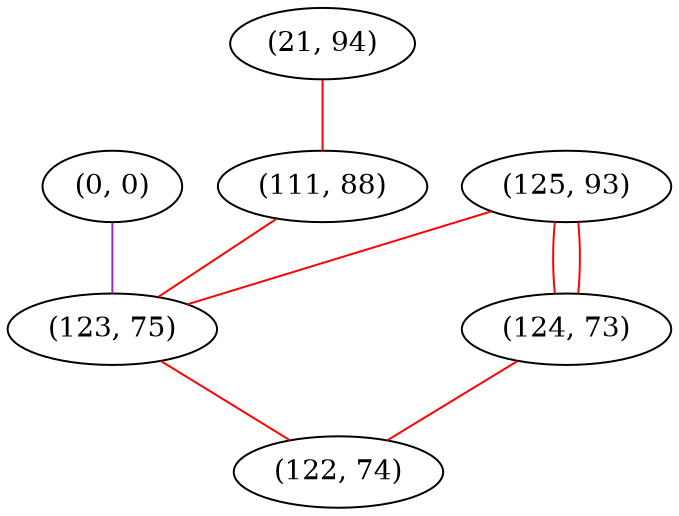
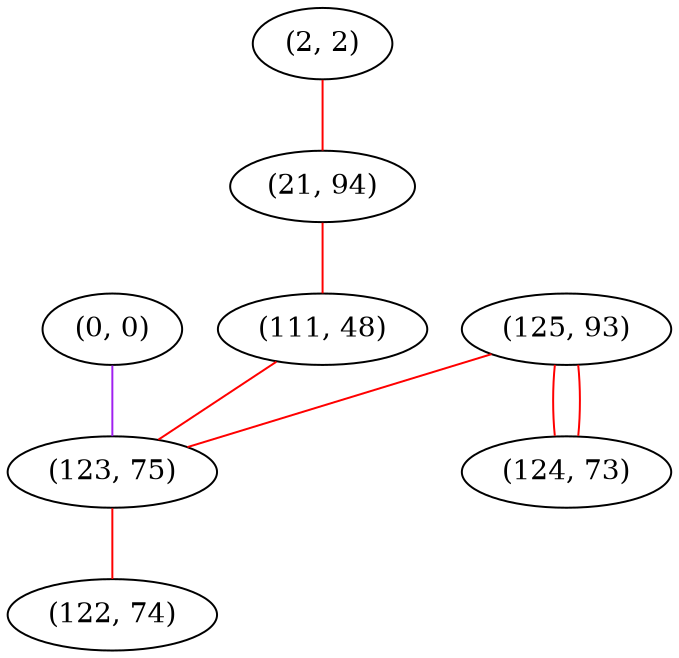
node "(2, 2)": added
node "(111, 88)": label "(111, 88)" -> "(111, 48)"
edge "(124, 73)" -- "(122, 74)": removed
